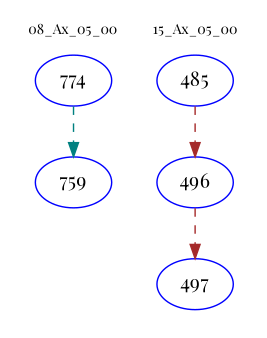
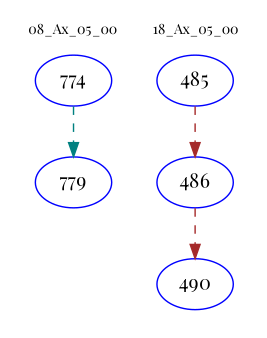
cluster "15_Ax_05_00": label "15_Ax_05_00" -> "18_Ax_05_00"
node "759": label "759" -> "779"
node "496": label "496" -> "486"
node "497": label "497" -> "490"
